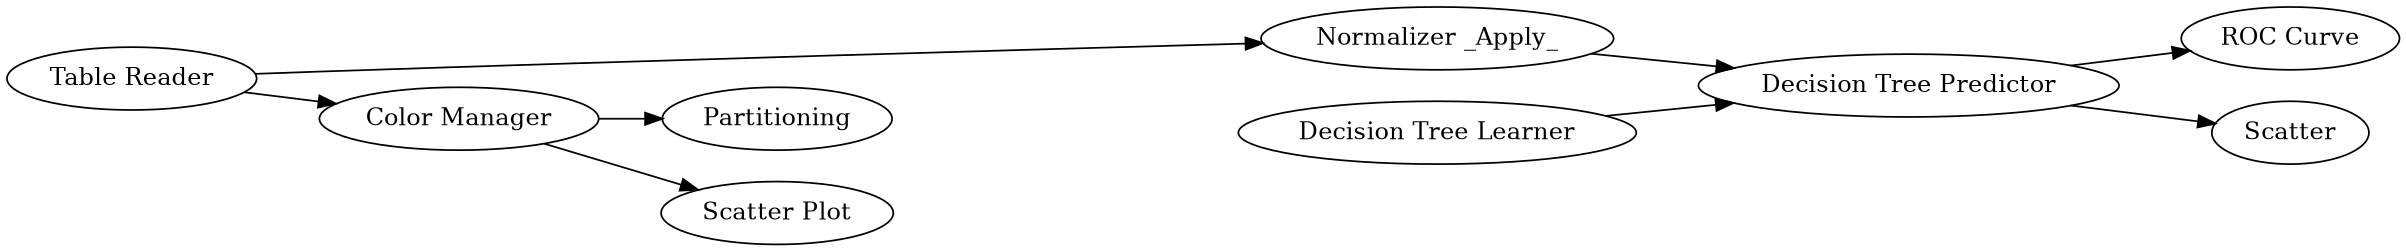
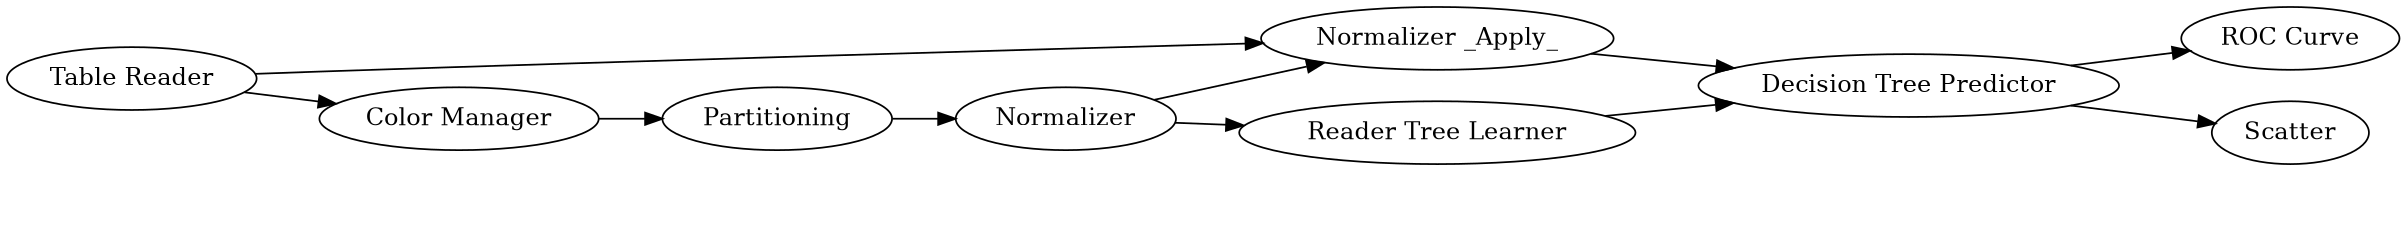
node "Normalizer": added
node "Decision Tree Learner": label "Decision Tree Learner" -> "Reader Tree Learner"
node "Scatter Plot": removed
